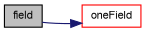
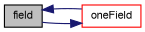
edge "oneField" -> "field": added
